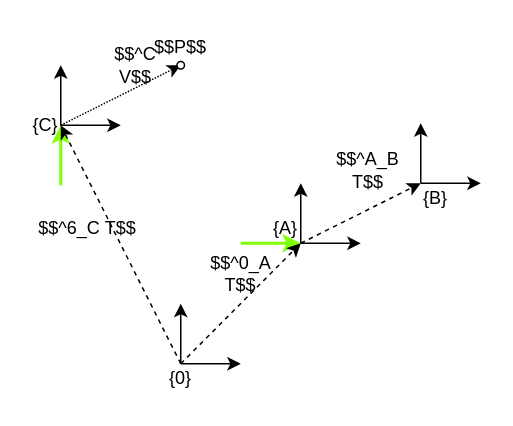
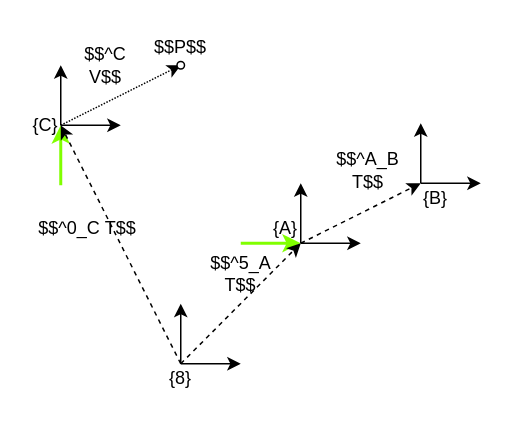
node "$$^C V$$": moved (136, 65) -> (106, 65)
node "$$^6_C T$$": label "$$^6_C T$$" -> "$$^0_C T$$"
node "$$^0_A T$$": label "$$^0_A T$$" -> "$$^5_A T$$"
node "{0}": label "{0}" -> "{8}"
